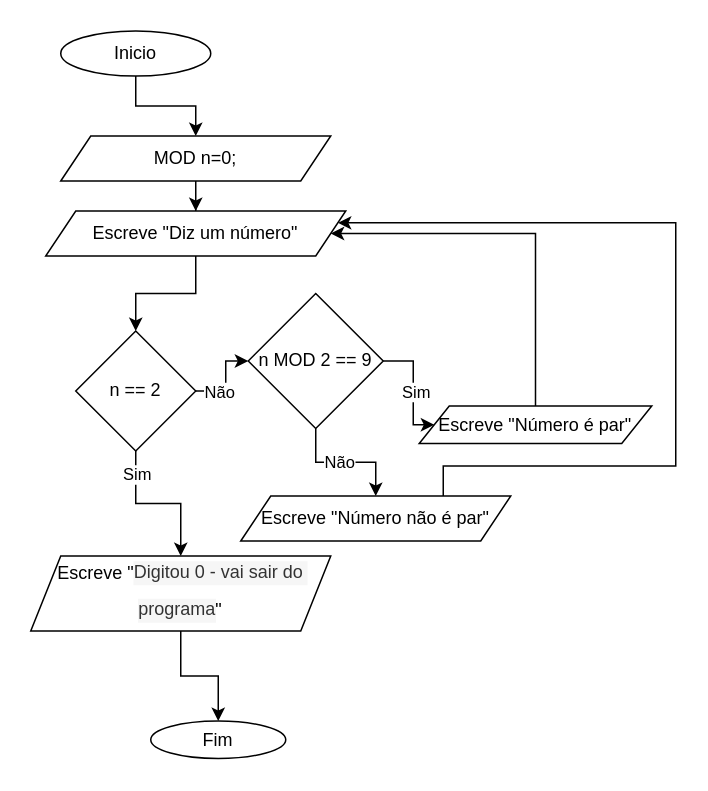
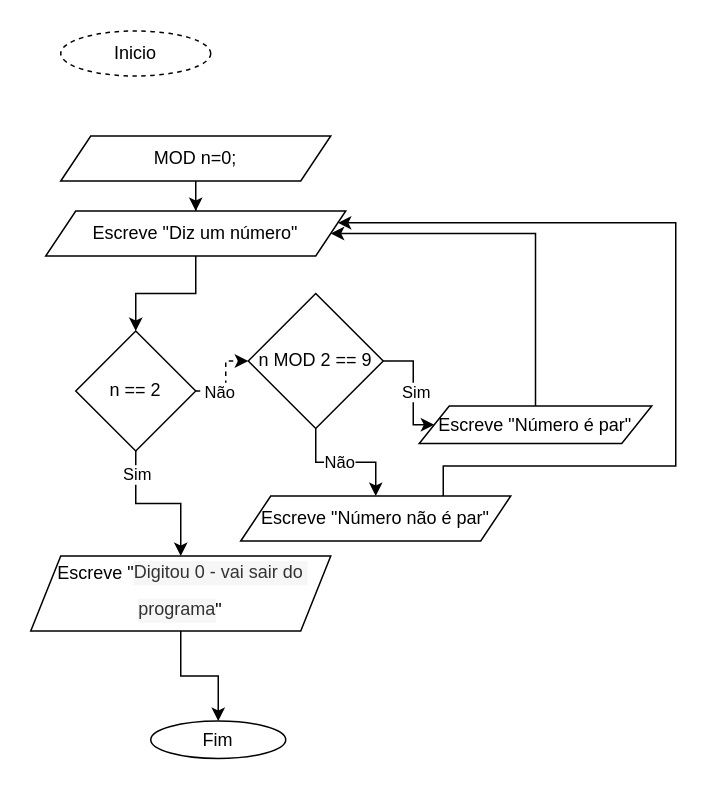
node "Inicio": style solid -> dashed
edge "Inicio" -> "MOD n=0;": removed
edge "n == 2" -> "n MOD 2 == 9": style solid -> dashed
